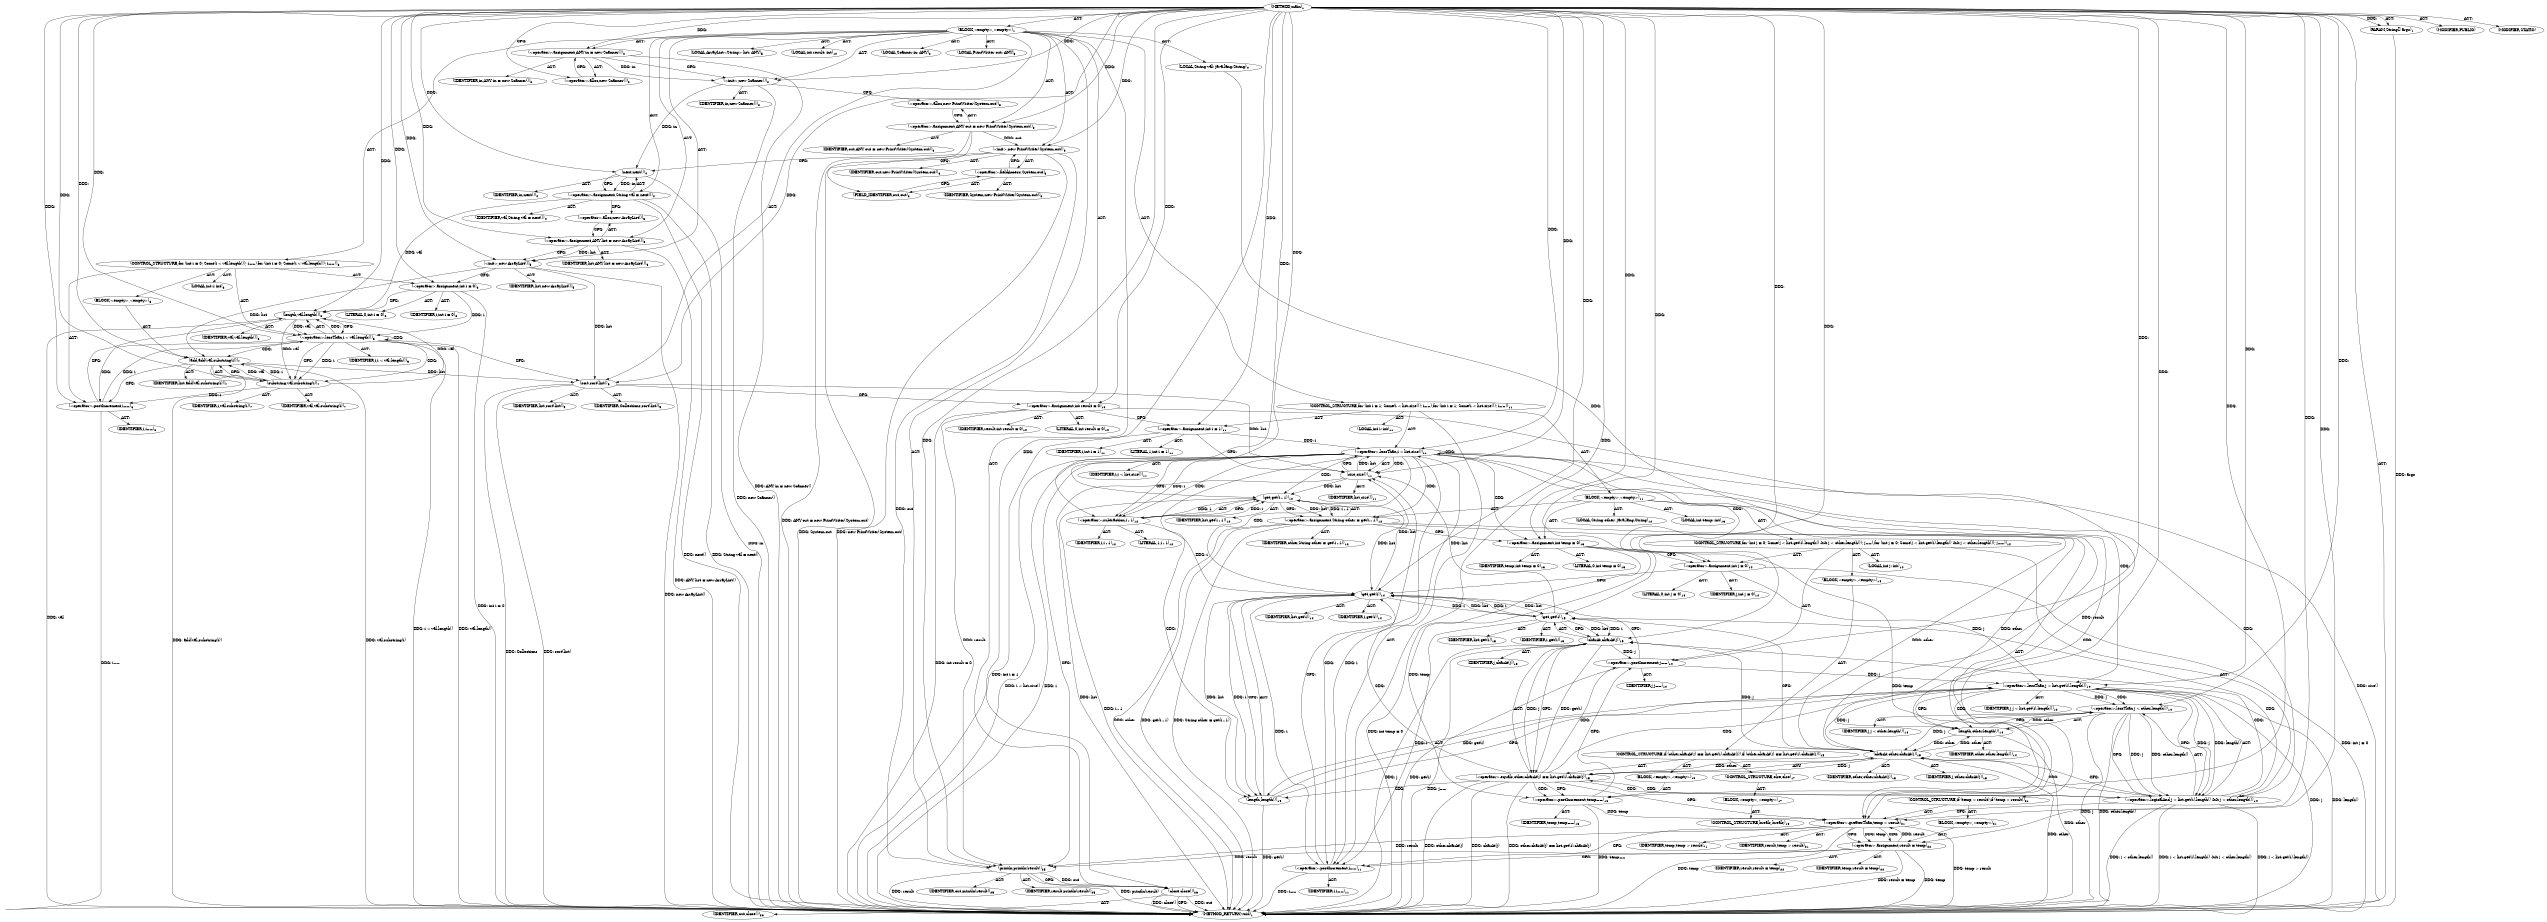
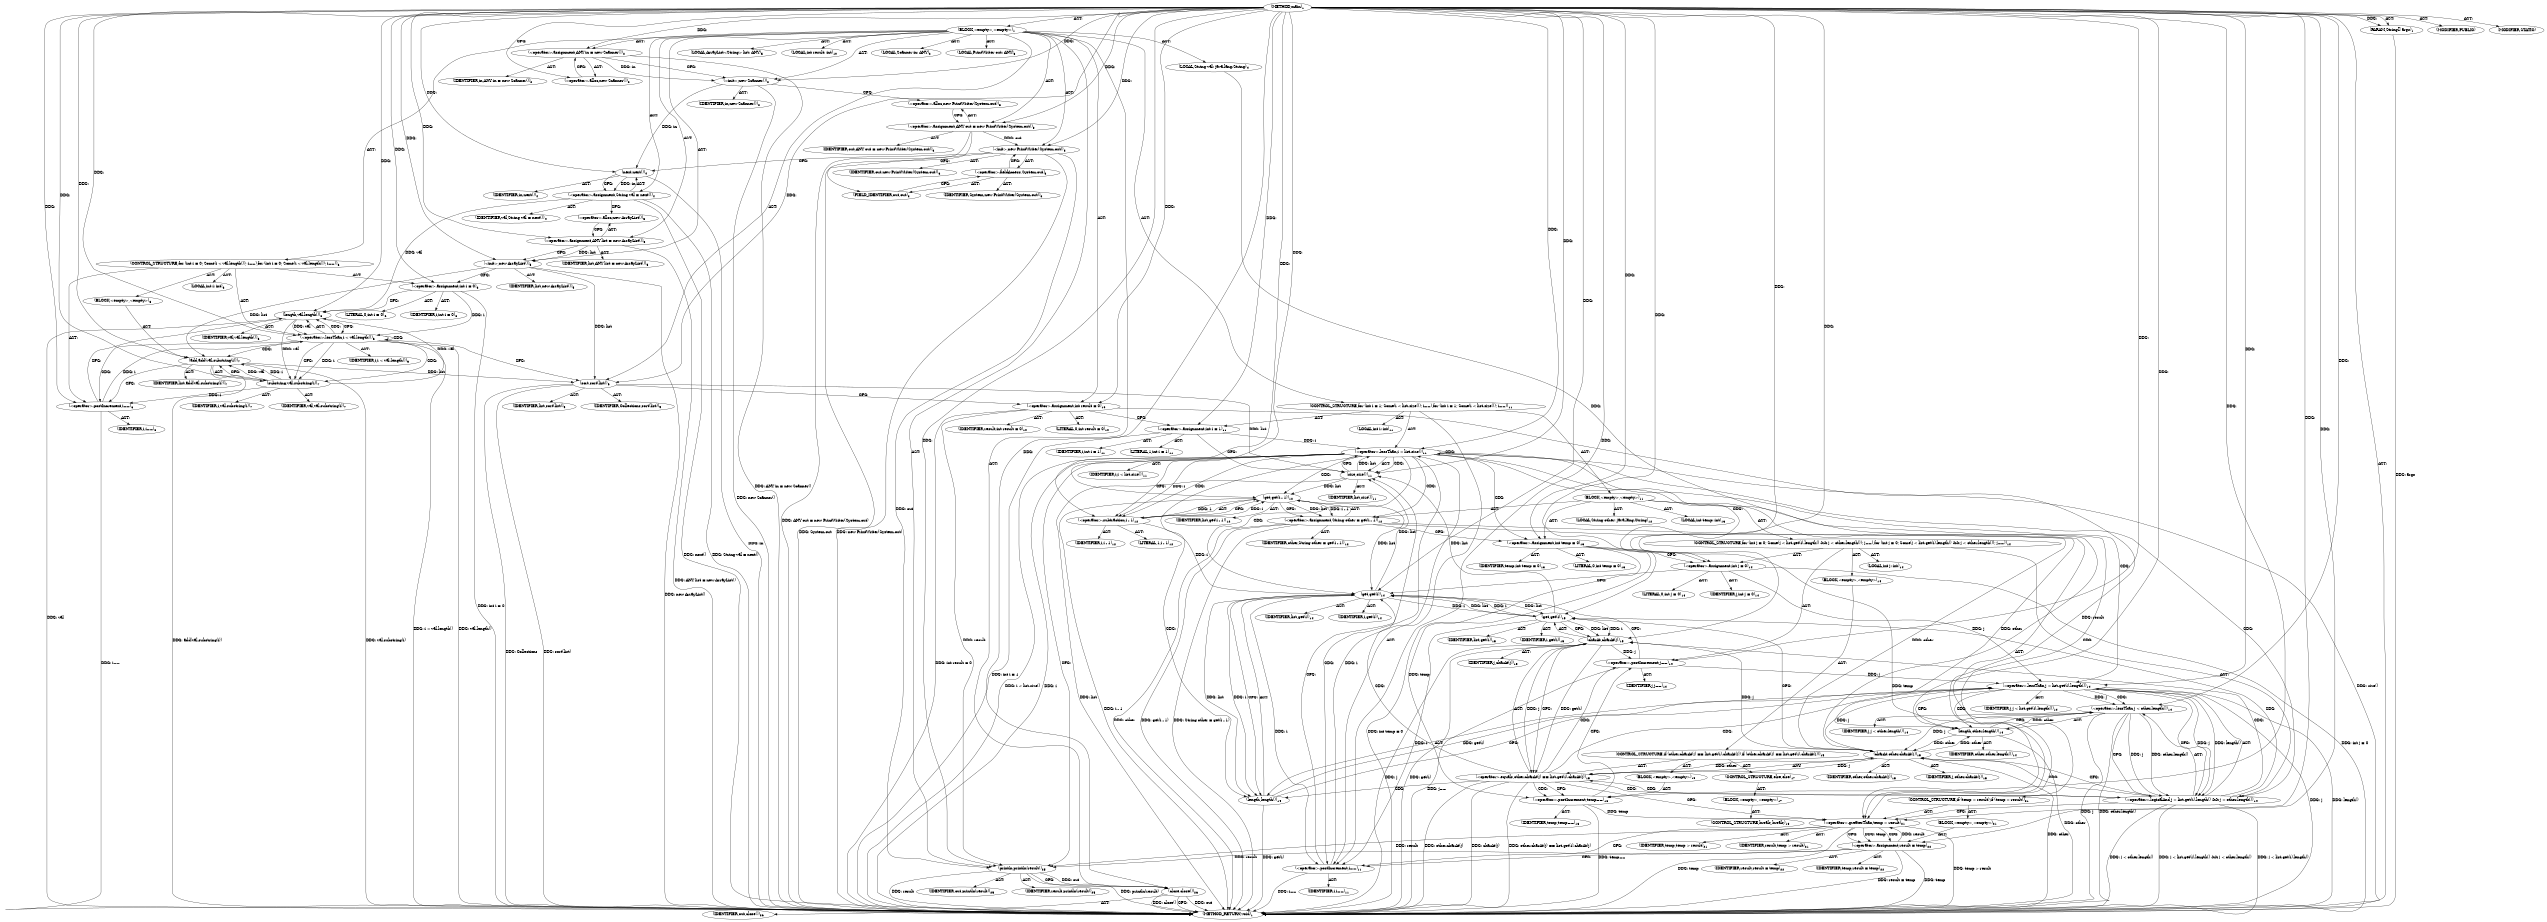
node "(IDENTIFIER,temp,temp > result)": text "71" -> "21"
